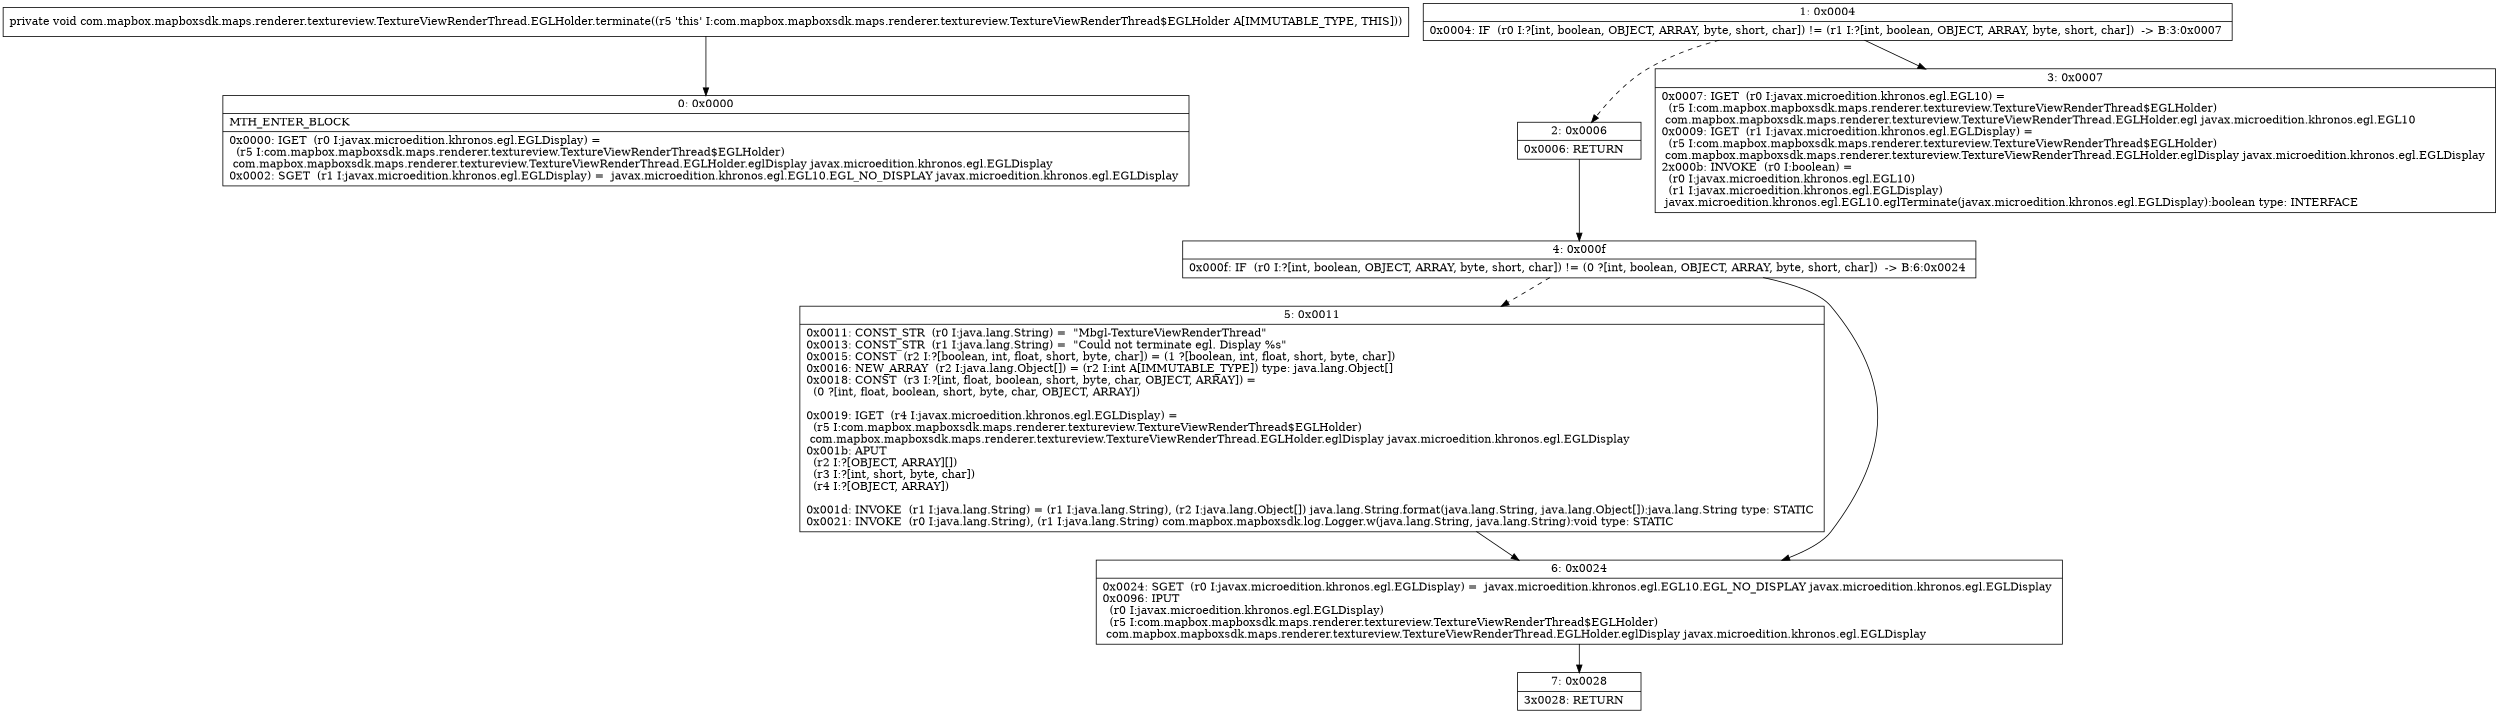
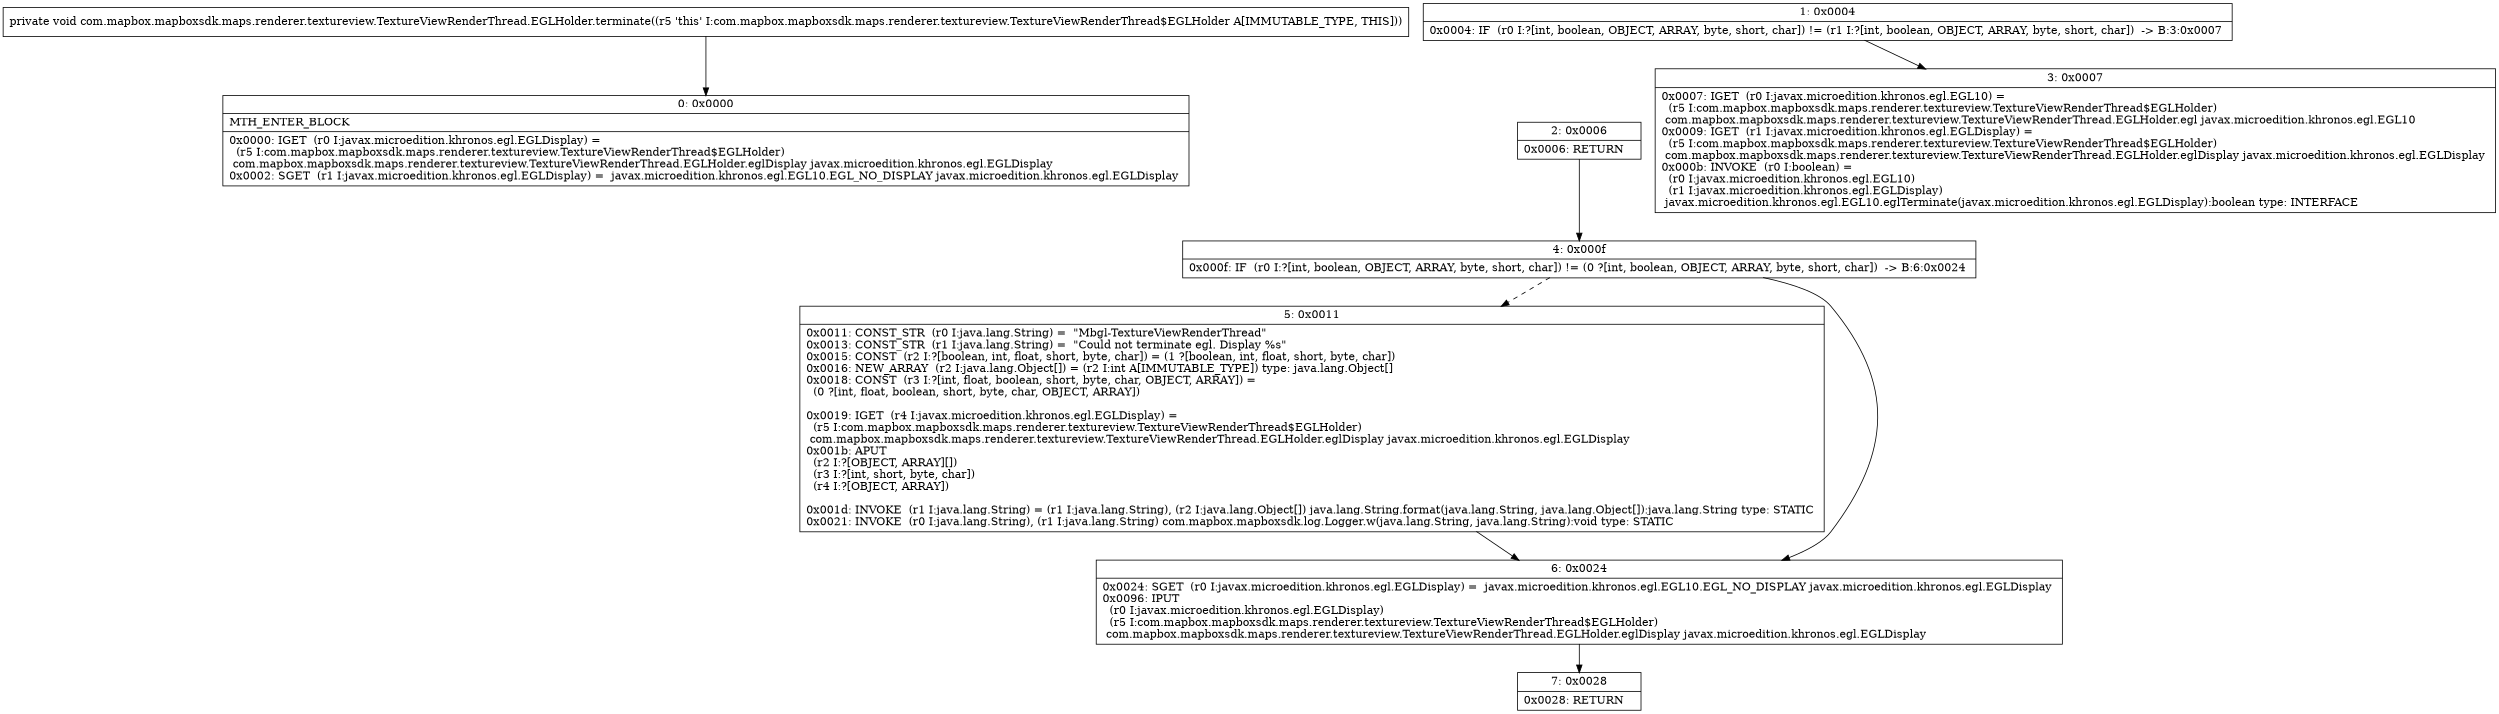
edge "1: 0x0004" -> "2: 0x0006": removed
node "3: 0x0007": text "2x000b: INVOKE  (r0 I:boolean) =" -> "0x000b: INVOKE  (r0 I:boolean) ="
node "7: 0x0028": text "3x0028: RETURN" -> "0x0028: RETURN"
